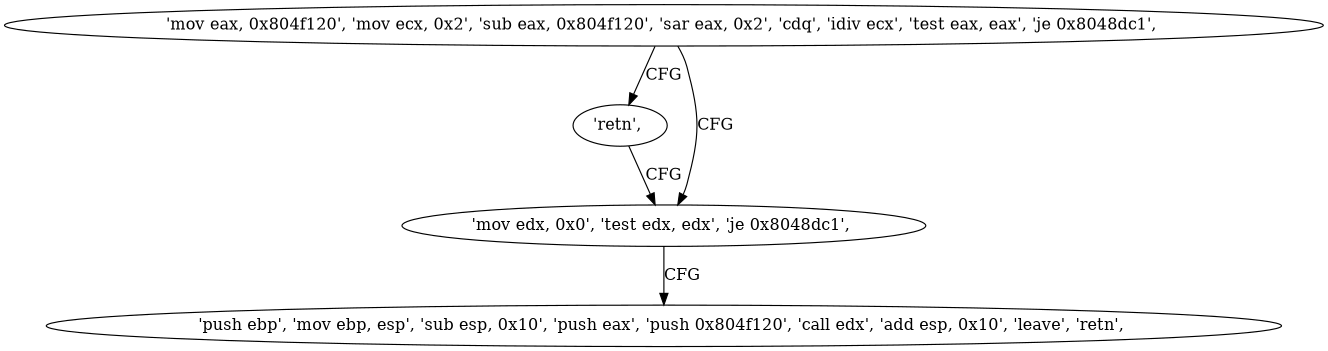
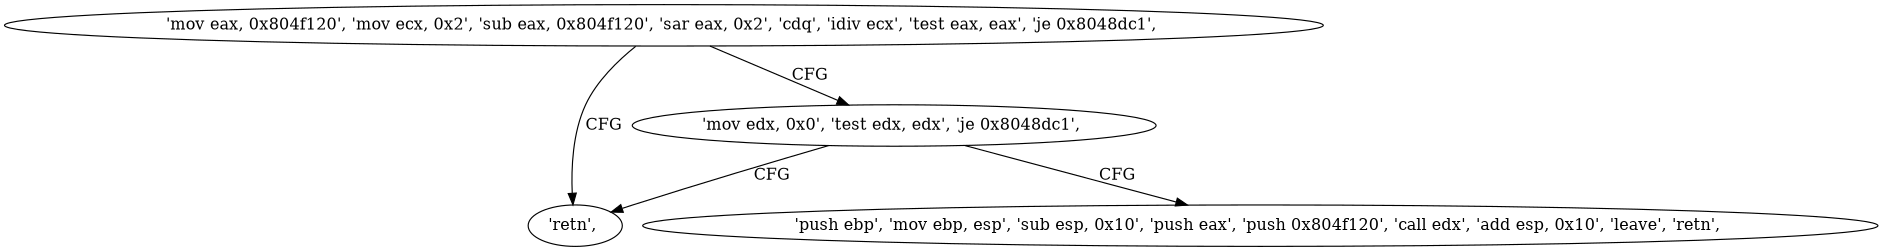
edge "'retn'," -> "'mov edx, 0x0', 'test edx, edx', 'je 0x8048dc1',": reversed
